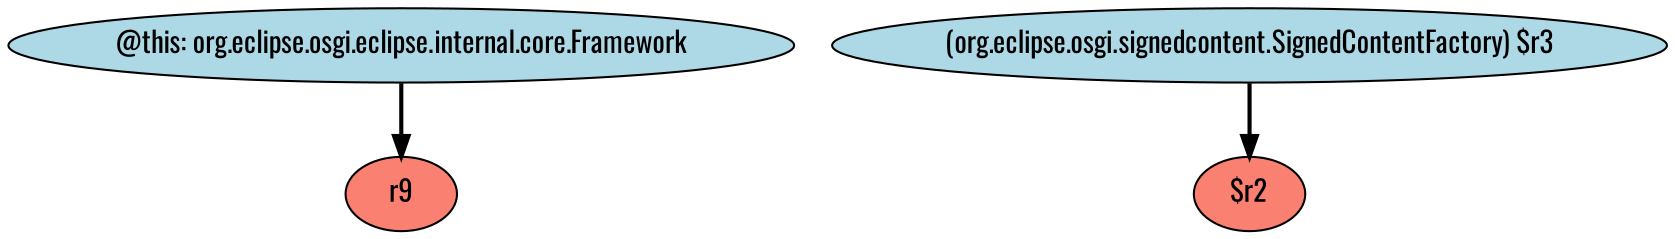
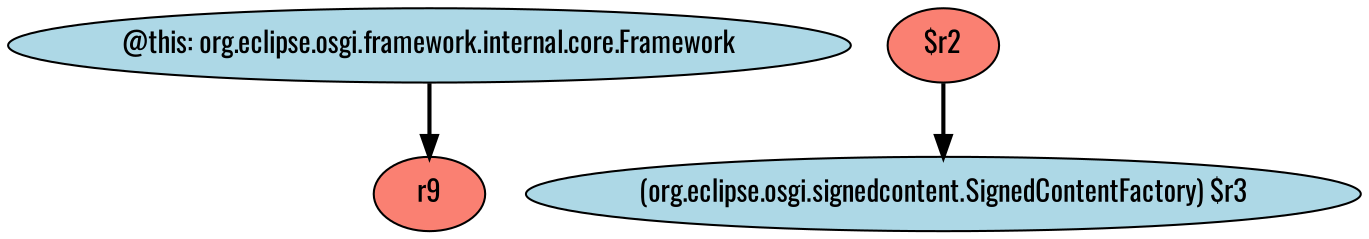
node "@this: org.eclipse.osgi.eclipse.internal.core.Framework": label "@this: org.eclipse.osgi.eclipse.internal.core.Framework" -> "@this: org.eclipse.osgi.framework.internal.core.Framework"
edge "(org.eclipse.osgi.signedcontent.SignedContentFactory) $r3" -> "$r2": reversed
